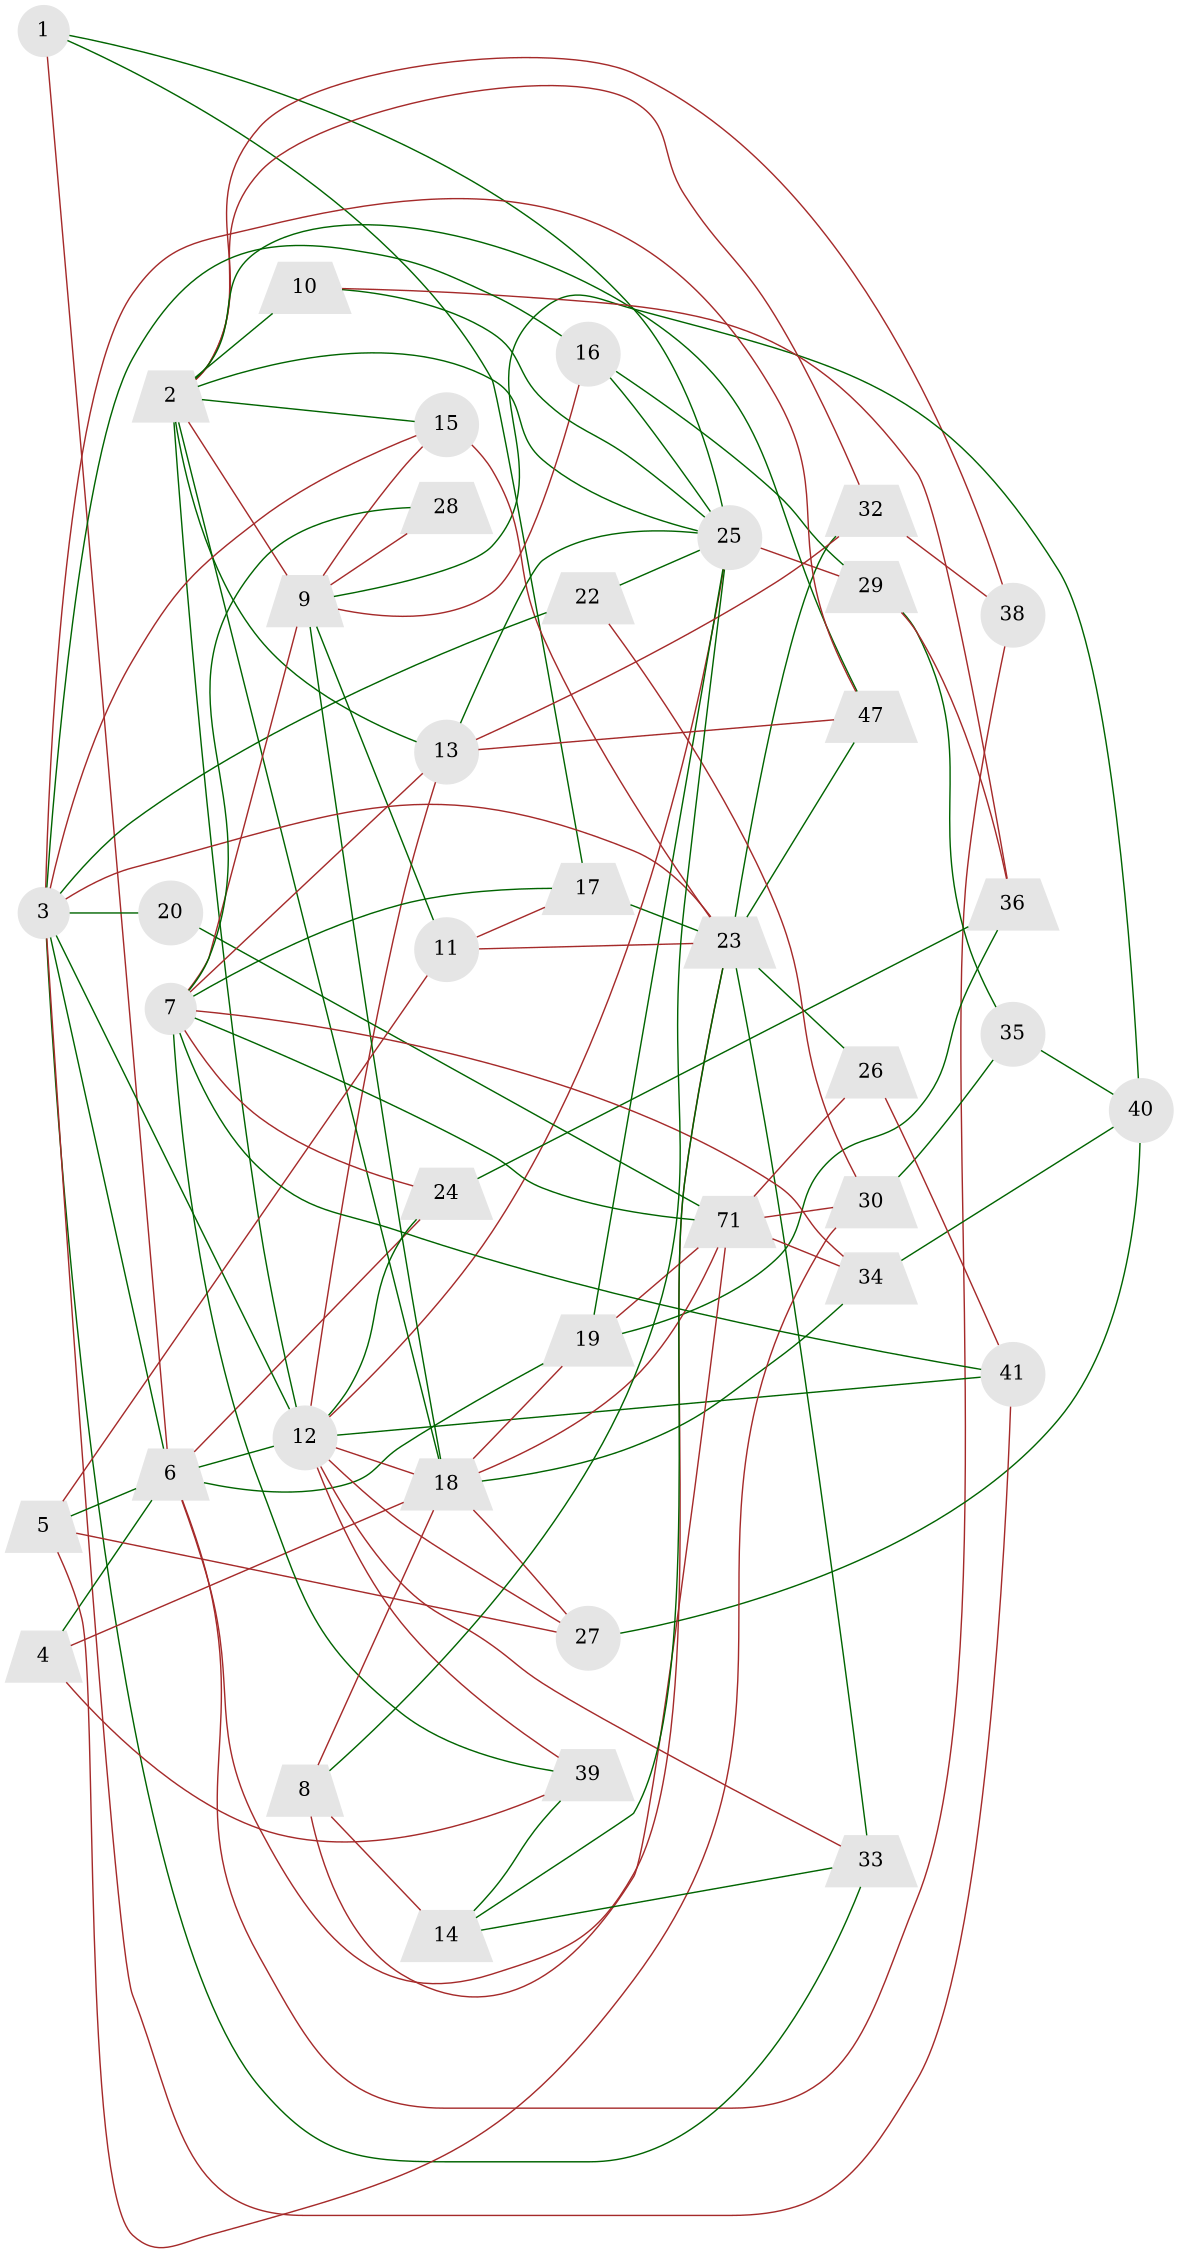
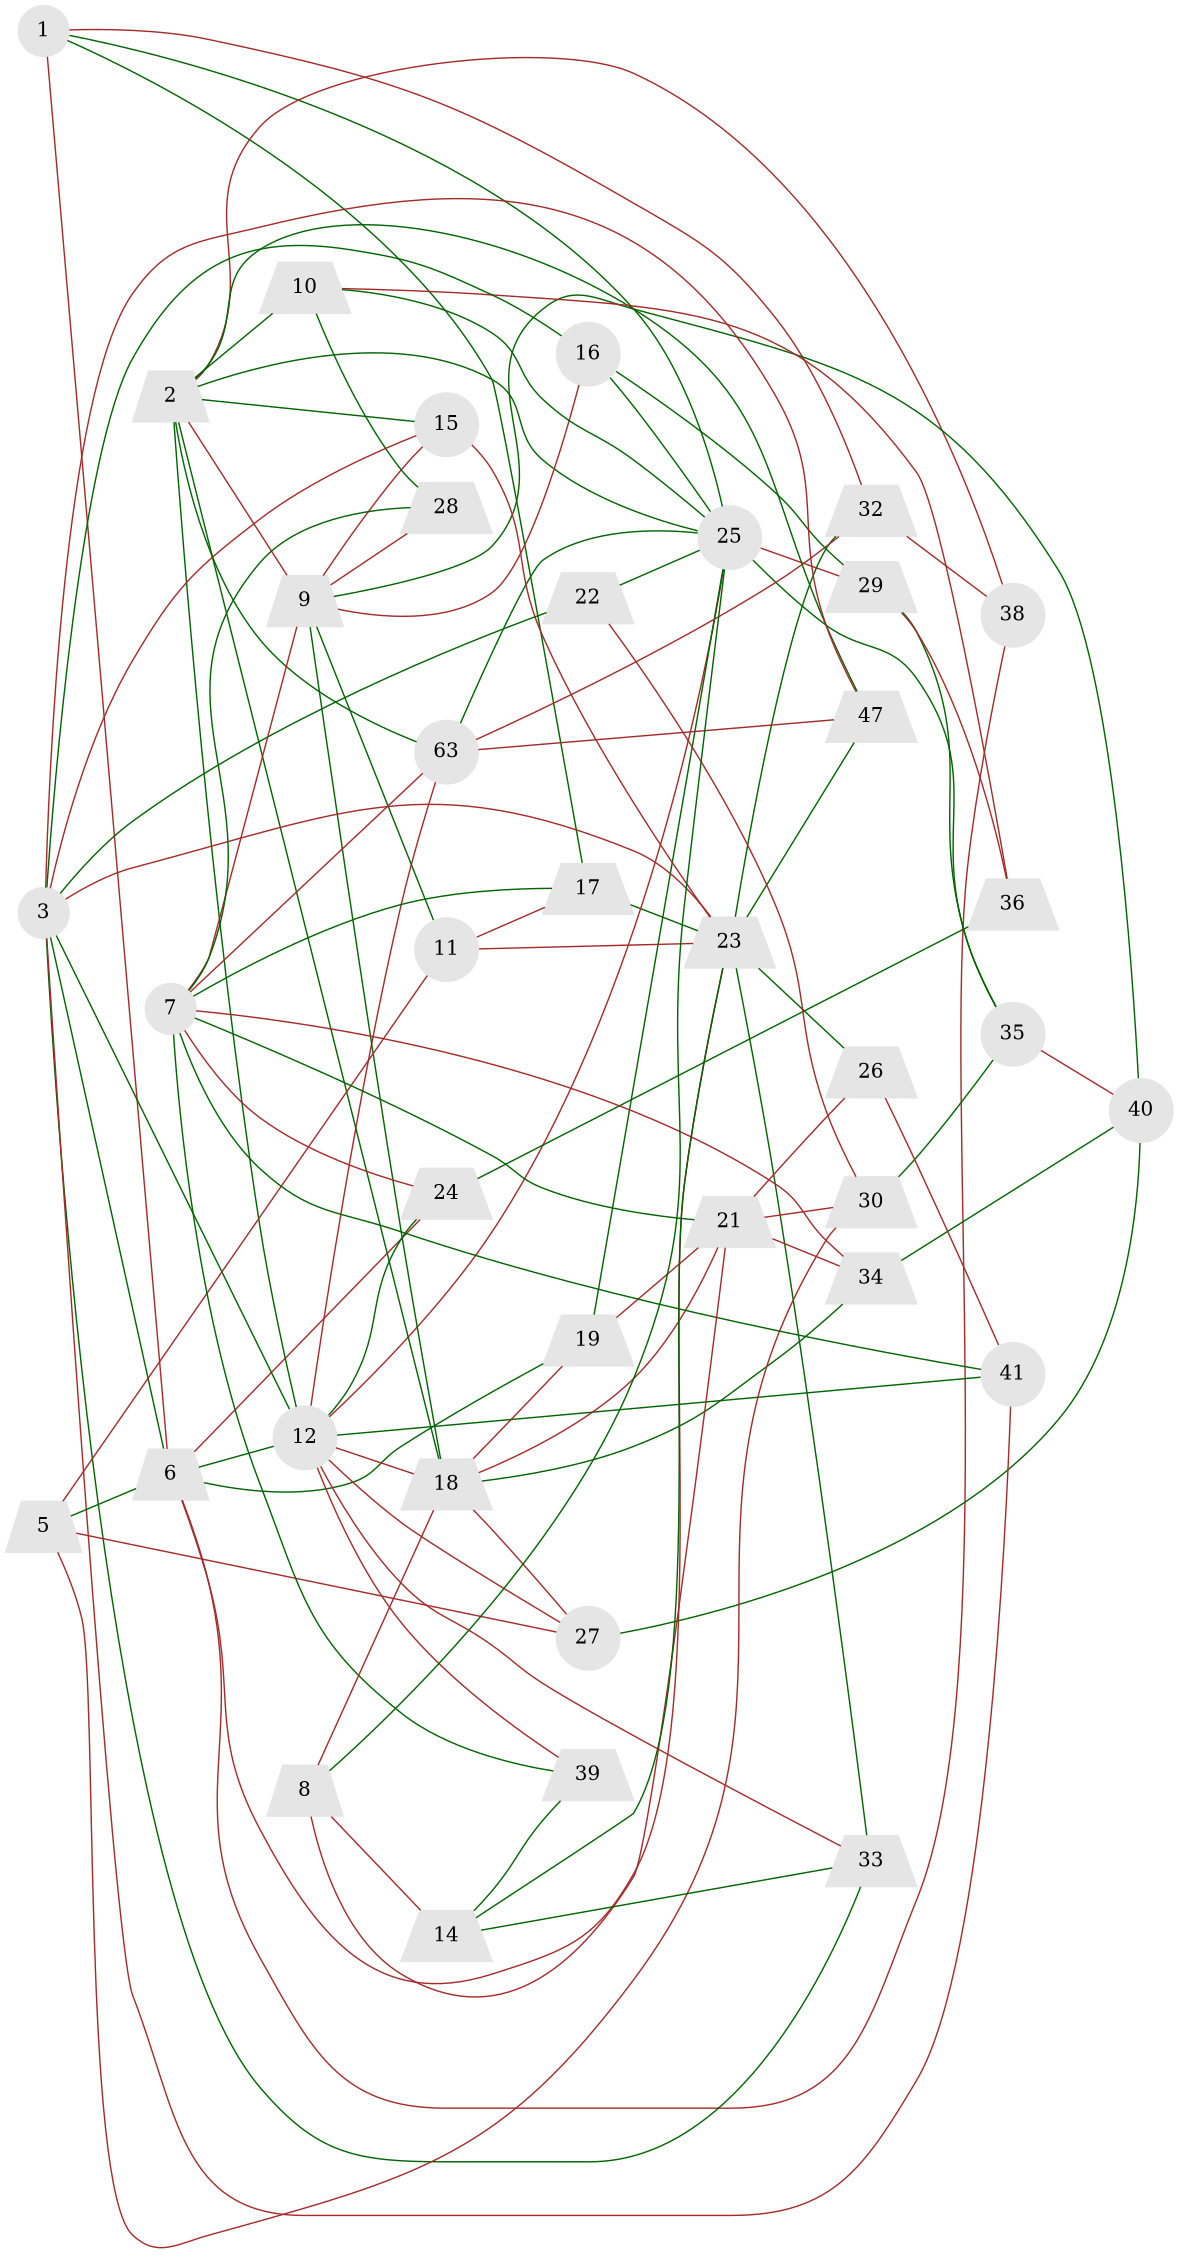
edge "2" -- "32": now "1" -- "32"
edge "10" -- "28": added
edge "25" -- "35": added
node "13": label "13" -> "63"
node "20": removed
edge "35" -- "40": color darkgreen -> brown
edge "36" -- "19": removed
node "71": label "71" -> "21"
node "4": removed
